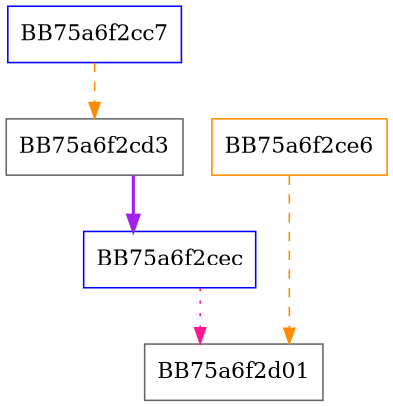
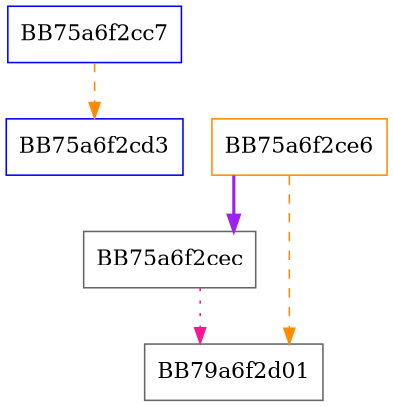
node "BB75a6f2cd3": color gray40 -> blue
edge "BB75a6f2cd3" -> "BB75a6f2cec": now "BB75a6f2ce6" -> "BB75a6f2cec"
node "BB75a6f2cec": color blue -> gray40
node "BB75a6f2d01": label "BB75a6f2d01" -> "BB79a6f2d01"
